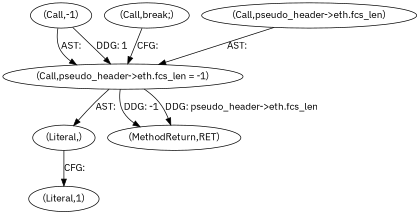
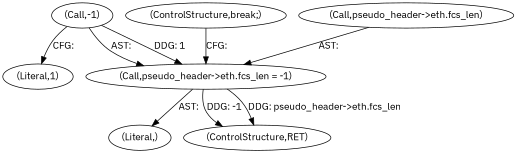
node "(Call,break;)": label "(Call,break;)" -> "(ControlStructure,break;)"
node "(MethodReturn,RET)": label "(MethodReturn,RET)" -> "(ControlStructure,RET)"
edge "(Literal,)" -> "(Literal,1)": now "(Call,-1)" -> "(Literal,1)"
